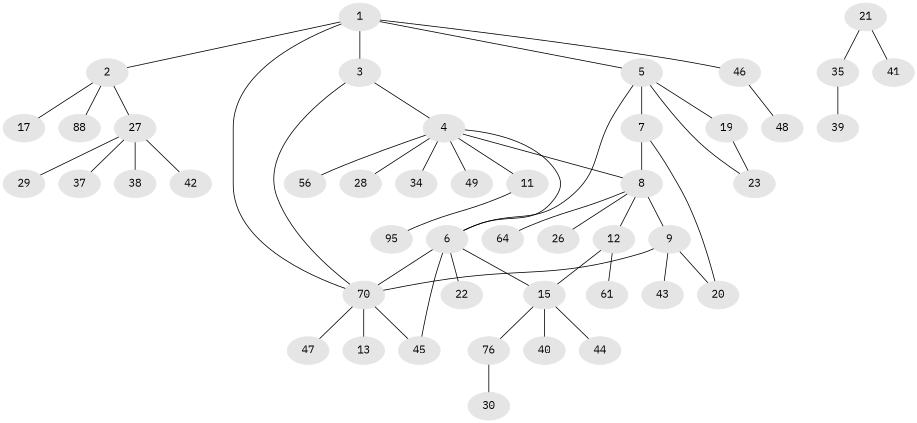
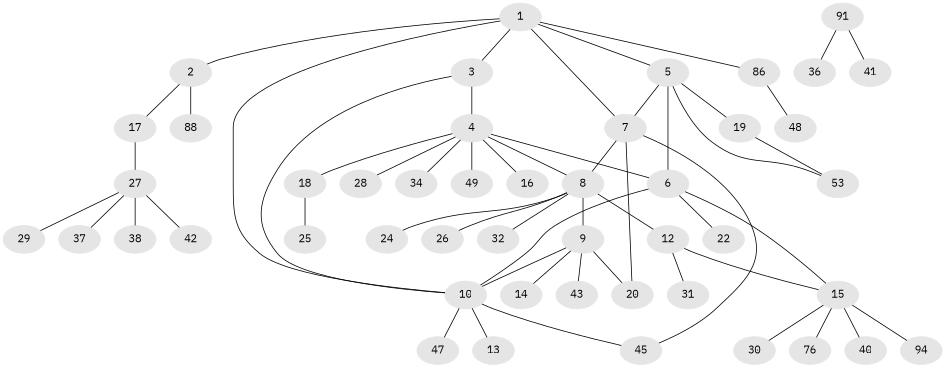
node "21": label "21" -> "91"
edge "1" -- "7": added
node "46": label "46" -> "86"
node "35": label "35" -> "36"
edge "2" -- "27": now "17" -- "27"
node "39": removed
node "56": label "56" -> "16"
node "11": label "11" -> "18"
node "23": label "23" -> "53"
node "95": label "95" -> "25"
node "32": added
node "64": label "64" -> "24"
edge "6" -- "45": now "7" -- "45"
node "70": label "70" -> "10"
node "14": added
node "61": label "61" -> "31"
node "44": label "44" -> "94"
edge "76" -- "30": now "15" -- "30"
